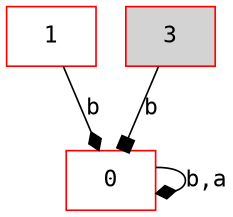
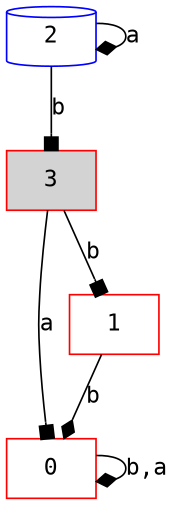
node "2": added
edge "3" -> "0": label "b" -> "a"
edge "3" -> "1": added, label "b"
